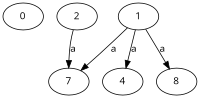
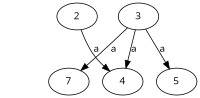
node "0": removed
node "1": label "1" -> "3"
edge "2" -> "7": now "2" -> "4"
node "8": label "8" -> "5"
